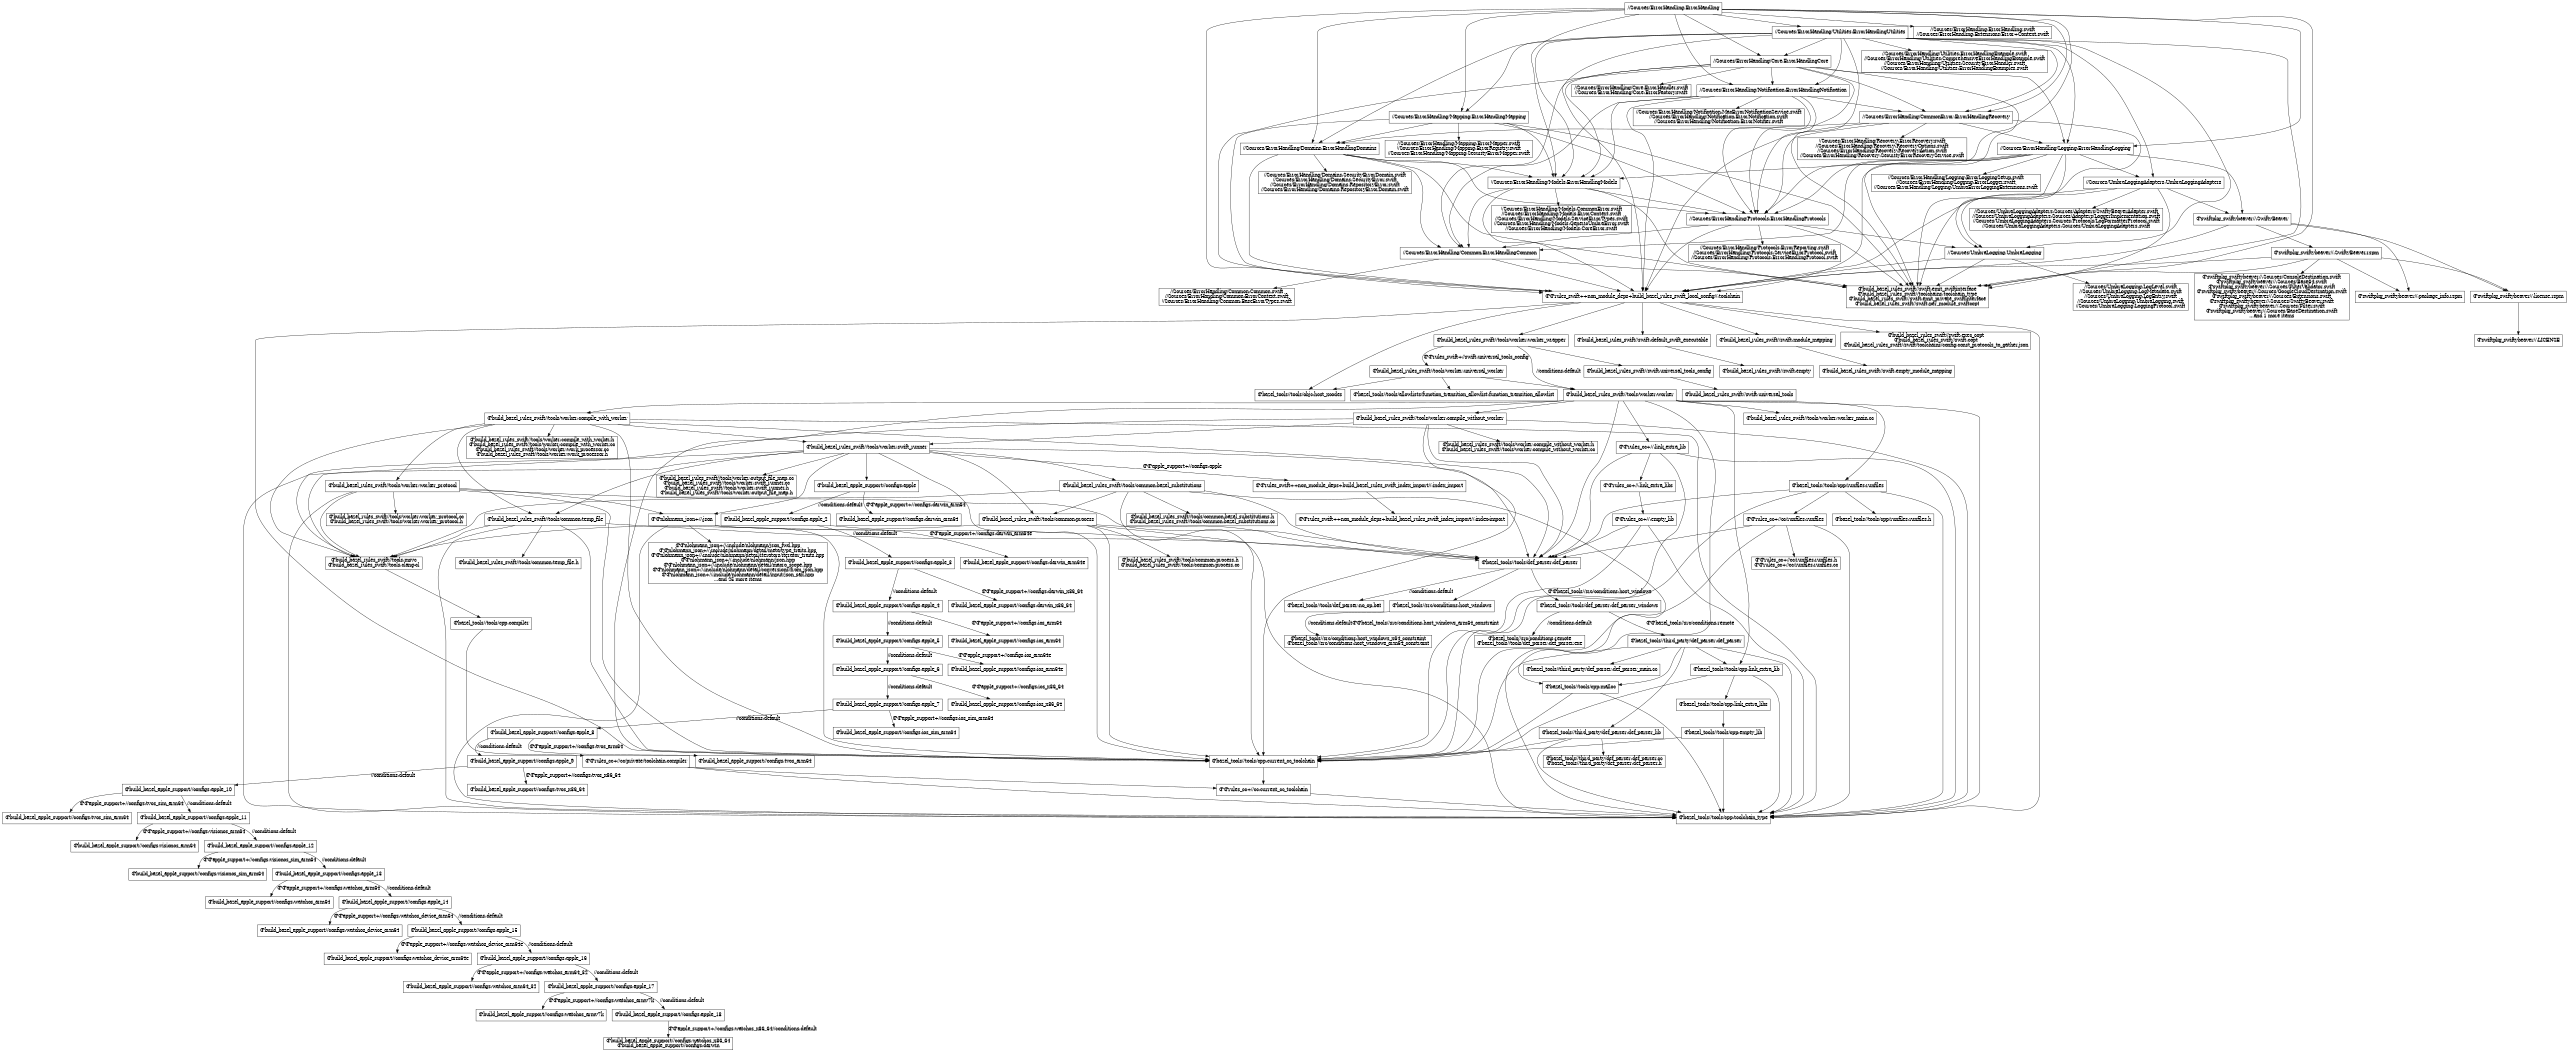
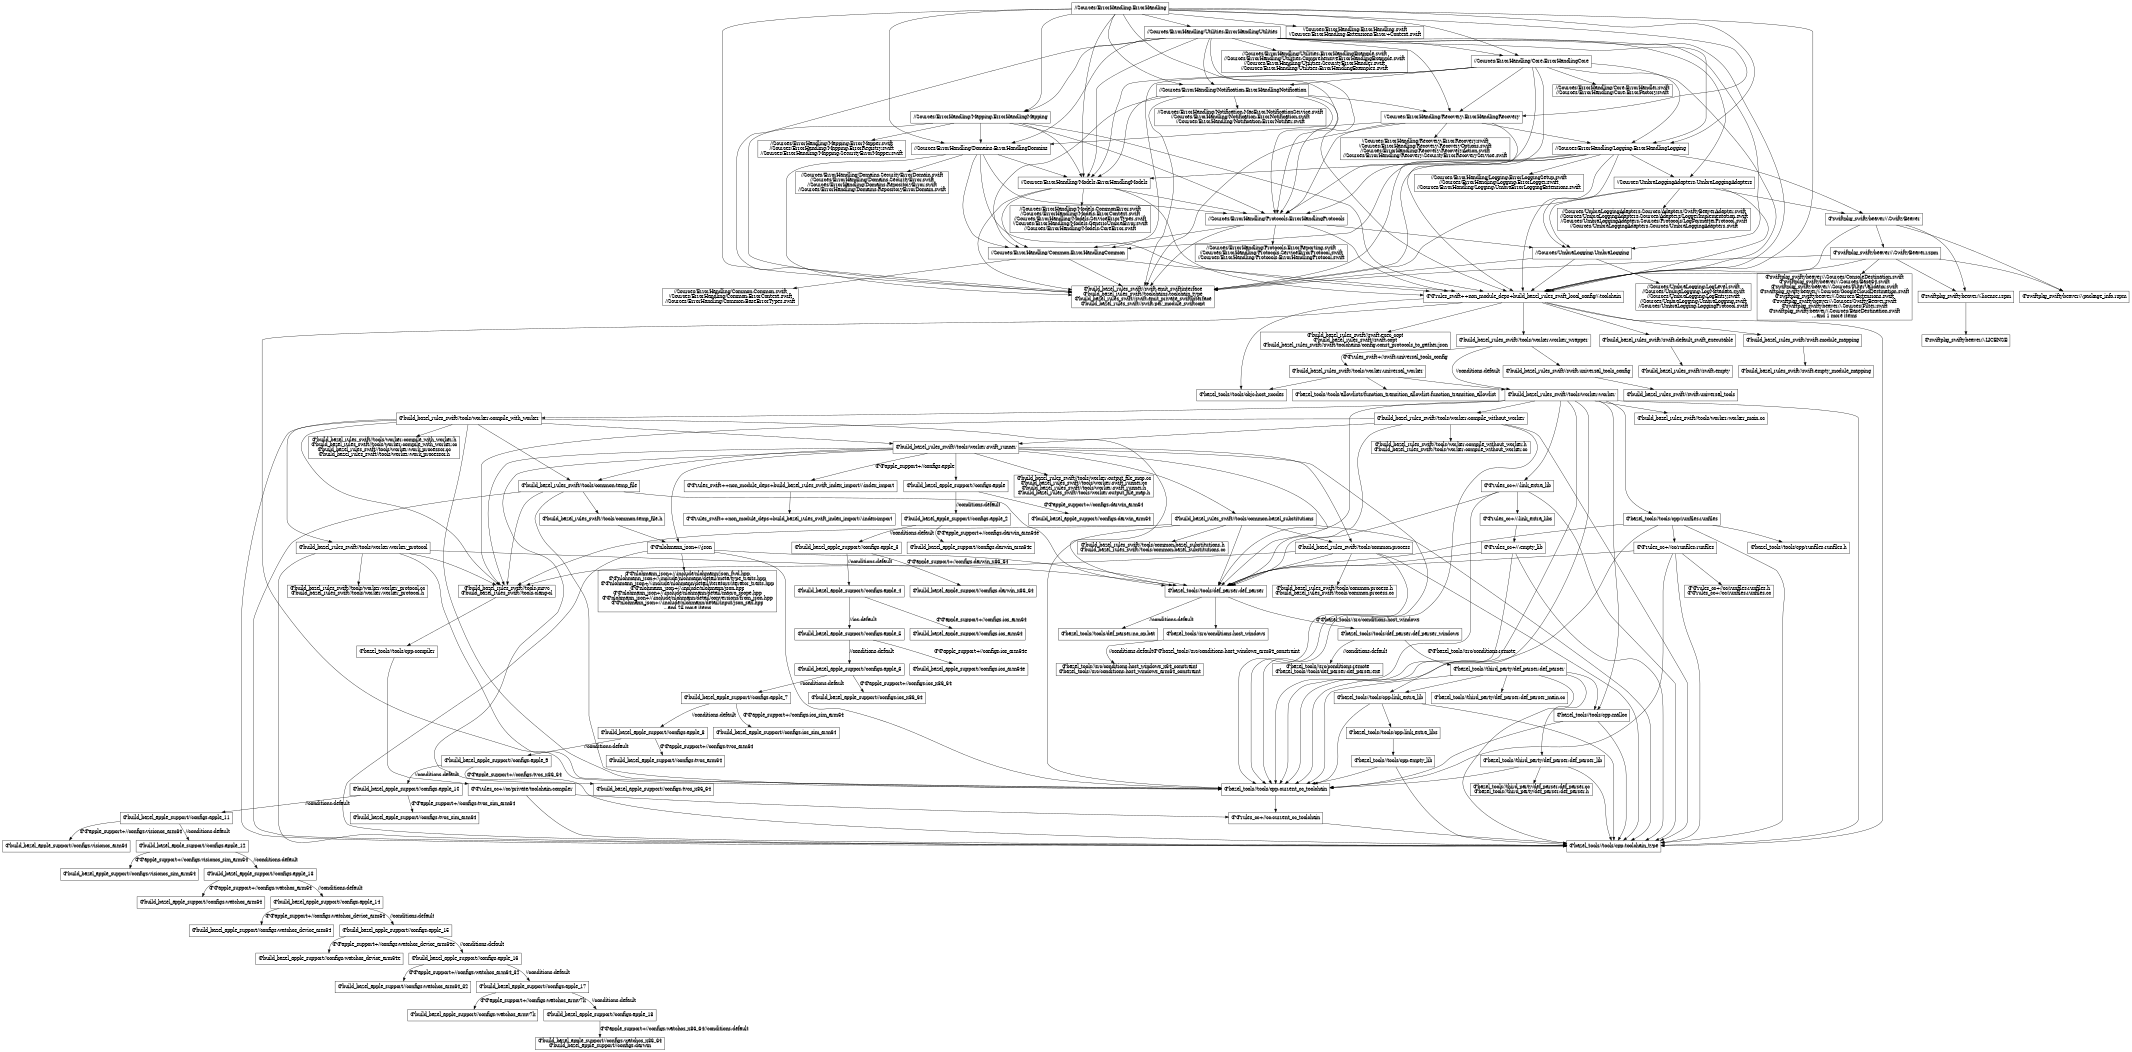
node "//Sources/ErrorHandling/CommonError:ErrorHandlingRecovery": label "//Sources/ErrorHandling/CommonError:ErrorHandlingRecovery" -> "//Sources/ErrorHandling/Recovery:ErrorHandlingRecovery"
edge "@build_bazel_rules_swift//tools/worker:worker_protocol" -> "@@nlohmann_json+//:json": now "@build_bazel_rules_swift//tools/common:temp_file.h" -> "@@nlohmann_json+//:json"
edge "@build_bazel_apple_support//configs:apple_4" -> "@build_bazel_apple_support//configs:apple_5": label "//conditions:default" -> "//ios:default"
